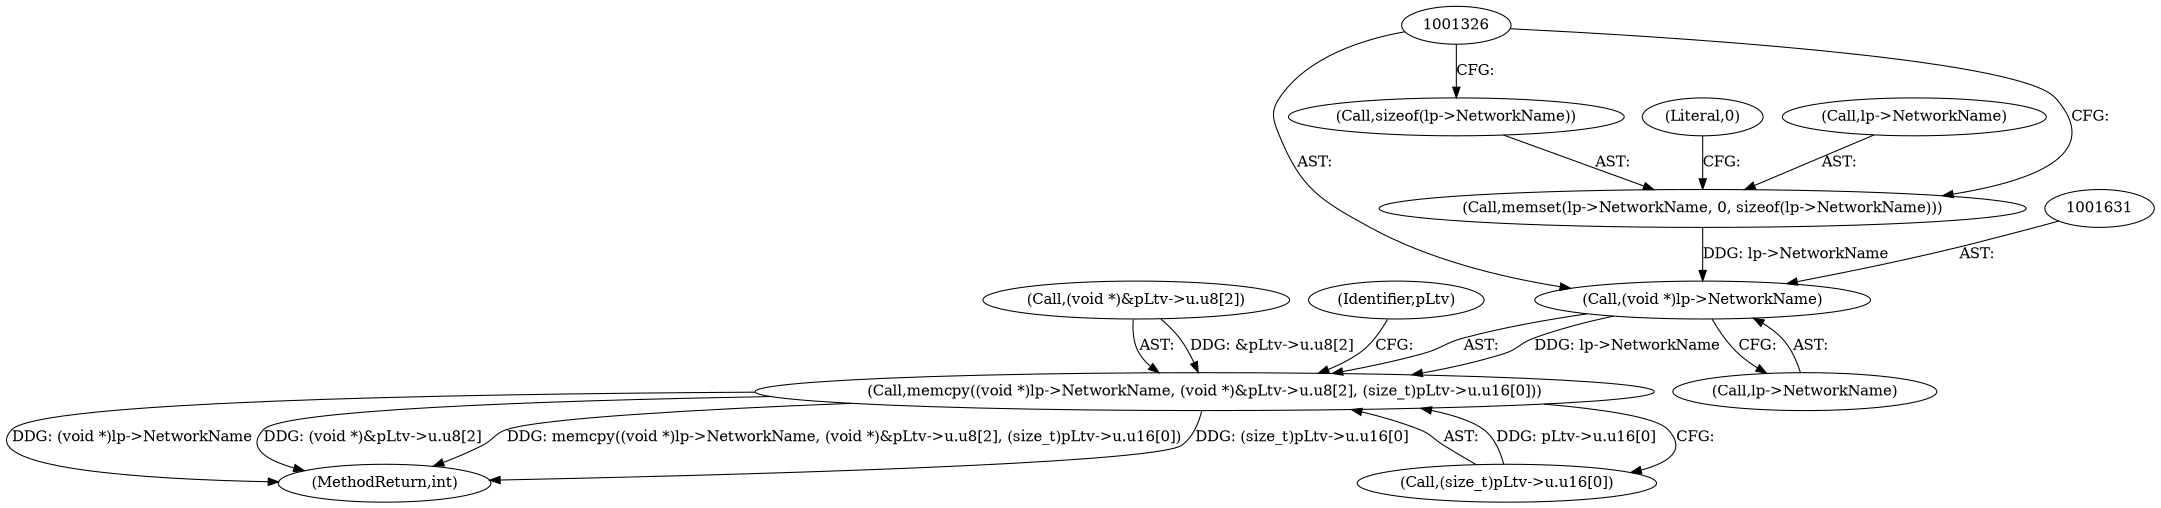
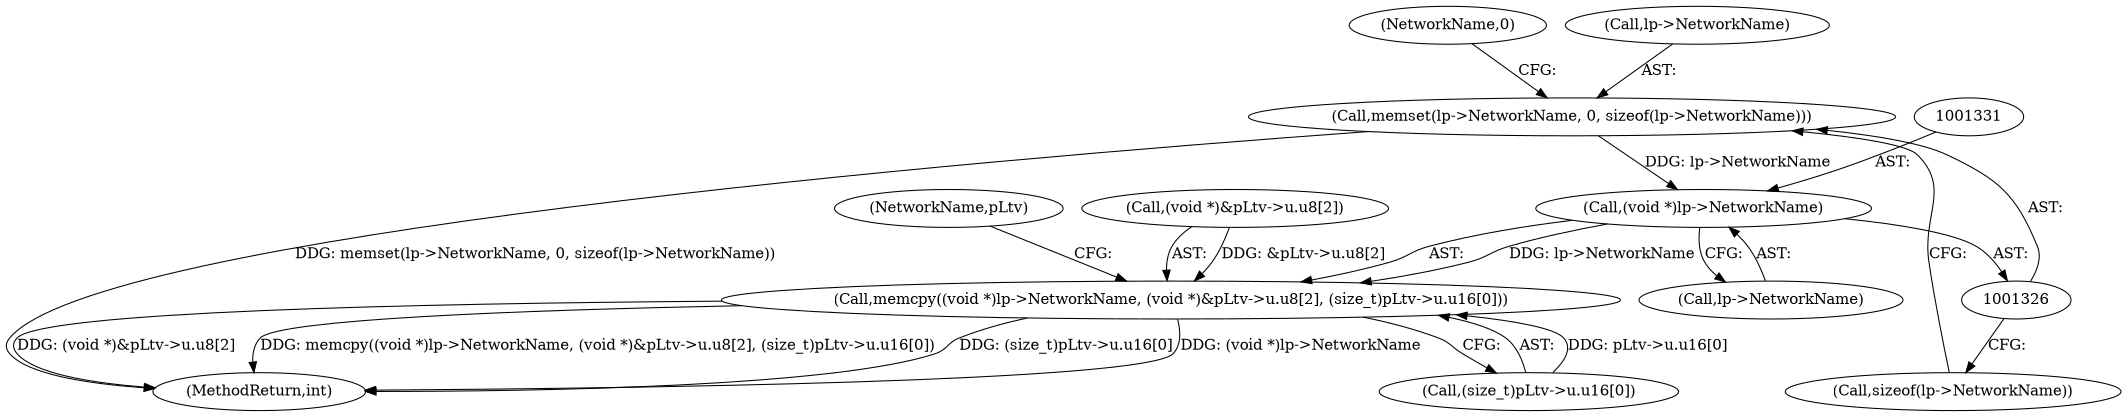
node "(Literal,0)": label "(Literal,0)" -> "(NetworkName,0)"
edge "1001326" -> "(Call,memset(lp->NetworkName, 0, sizeof(lp->NetworkName)))": label "CFG: " -> "AST: "
edge "(Call,sizeof(lp->NetworkName))" -> "(Call,memset(lp->NetworkName, 0, sizeof(lp->NetworkName)))": label "AST: " -> "CFG: "
edge "1001326" -> "(Call,(void *)lp->NetworkName)": reversed
edge "(Call,memset(lp->NetworkName, 0, sizeof(lp->NetworkName)))" -> "(MethodReturn,int)": added, label "DDG: memset(lp->NetworkName, 0, sizeof(lp->NetworkName))"
node "1001631": label "1001631" -> "1001331"
node "(Identifier,pLtv)": label "(Identifier,pLtv)" -> "(NetworkName,pLtv)"
